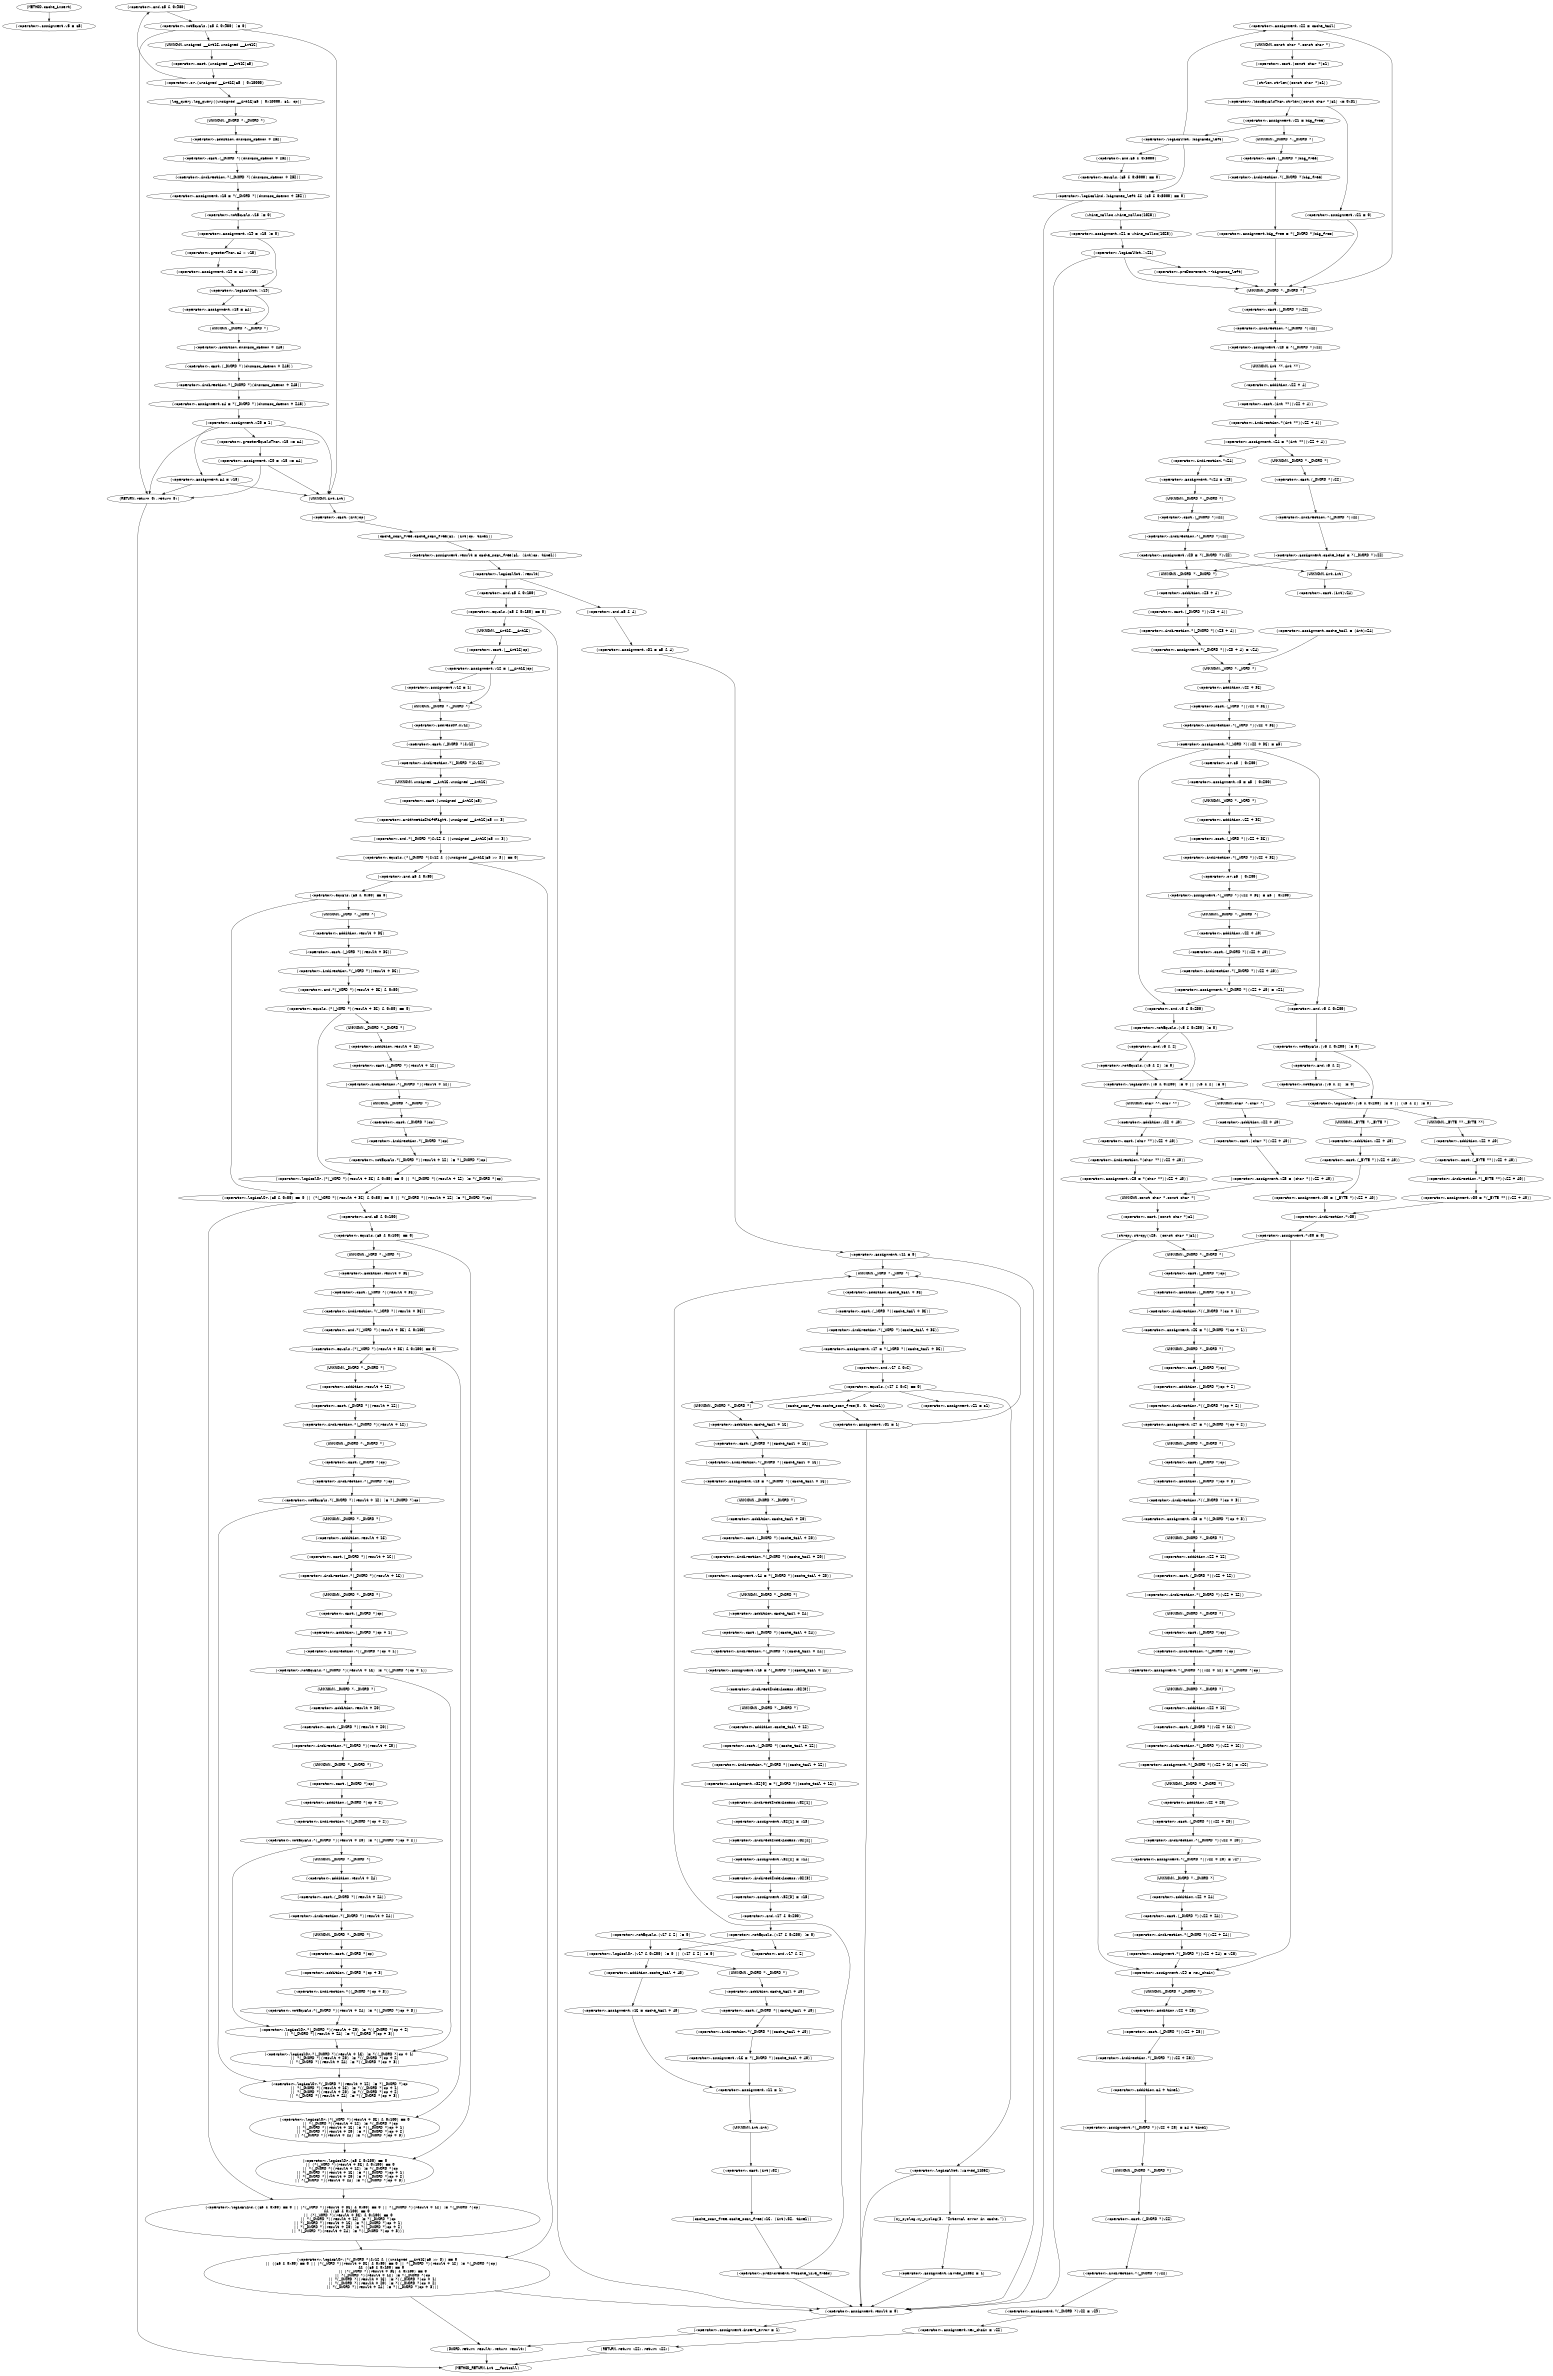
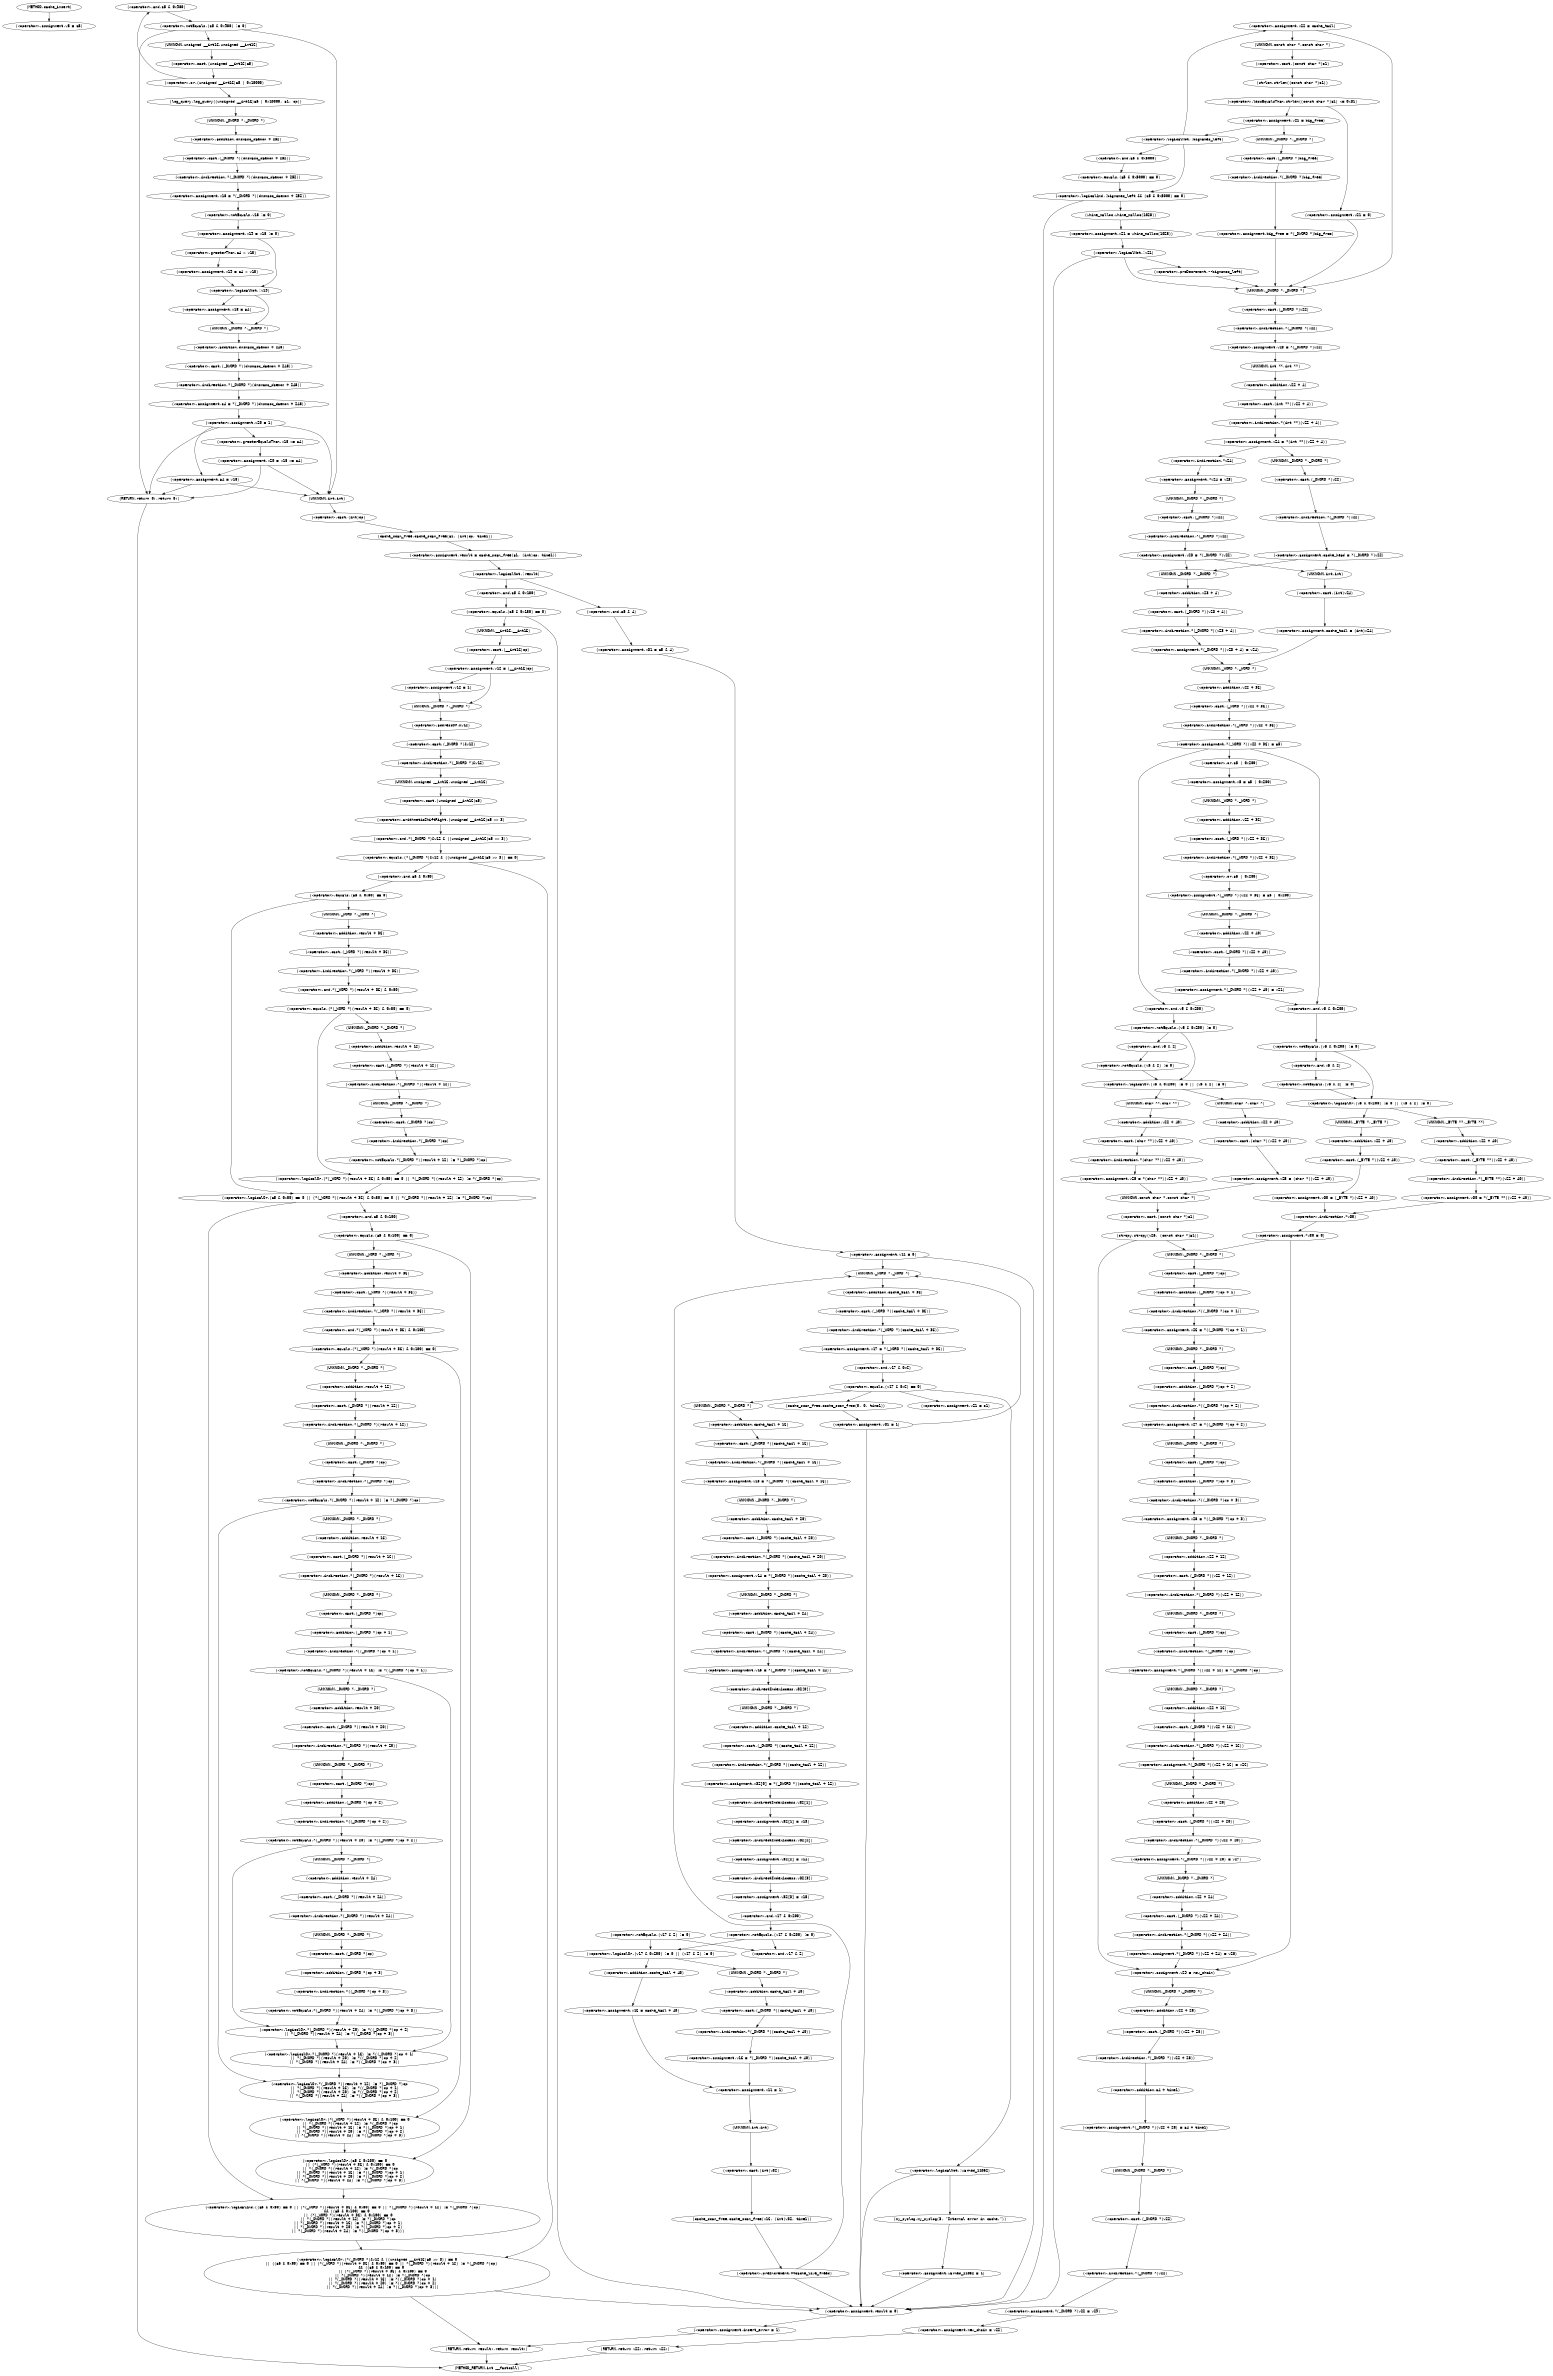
edge "(<operator>.cast,(int)v24)" -> "(<operator>.assignment,cache_tail = (int)v24)": added
edge "(<operator>.indirection,*(_DWORD *)(v22 + 40))" -> "(<operator>.assignment,*(_DWORD *)(v22 + 40) = v21)": removed
node "(DWORD,return result;,return result;)": label "(DWORD,return result;,return result;)" -> "(RETURN,return result;,return result;)"
